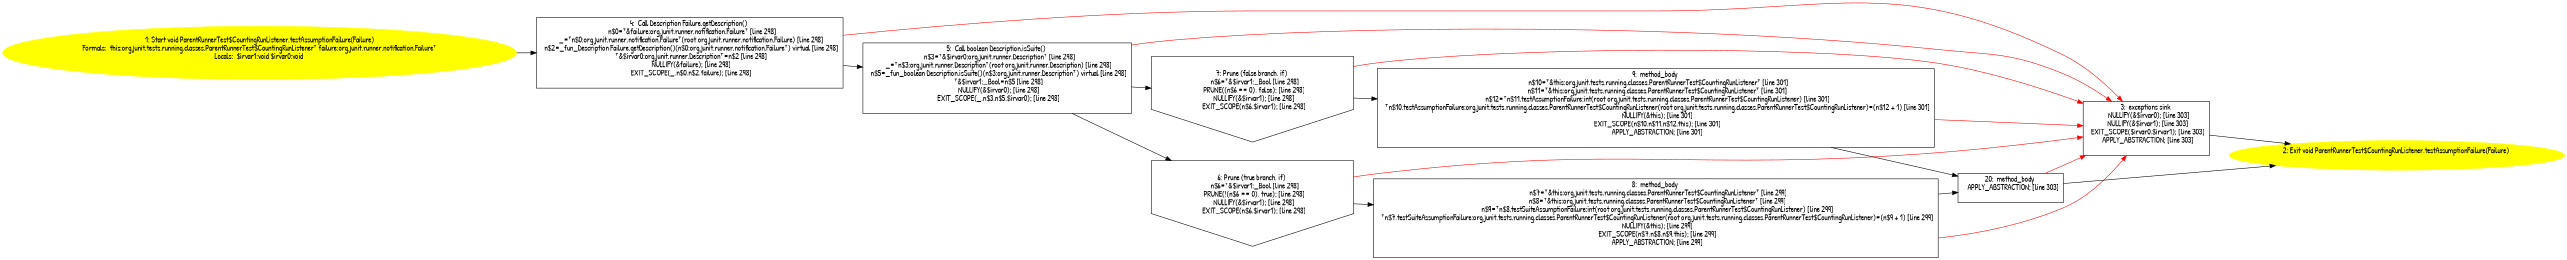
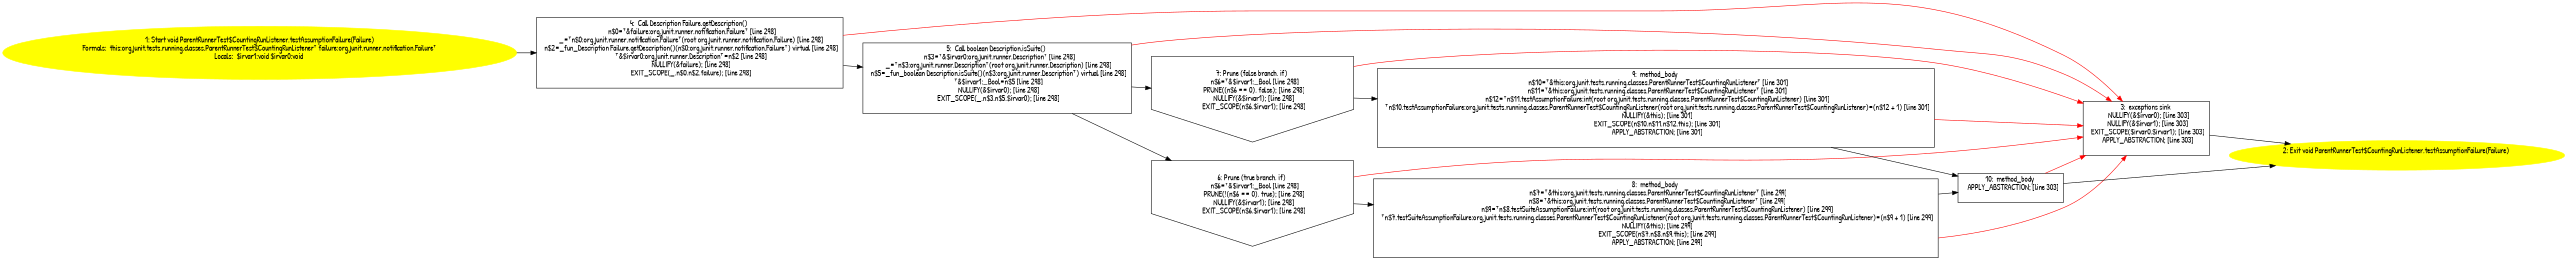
node "20:  method_body APPLY_ABSTRACTION; [line 303]": label "20:  method_body APPLY_ABSTRACTION; [line 303]" -> "10:  method_body APPLY_ABSTRACTION; [line 303]"
